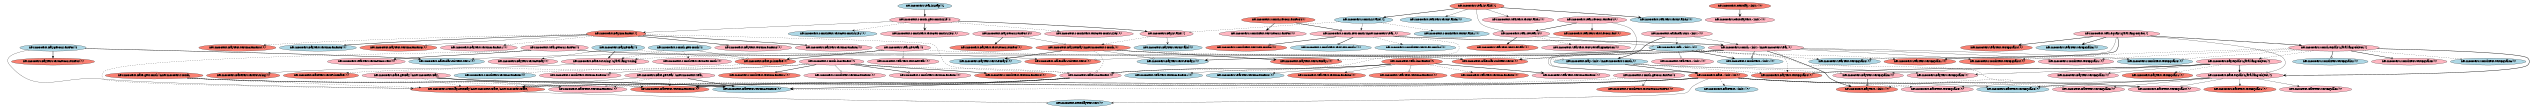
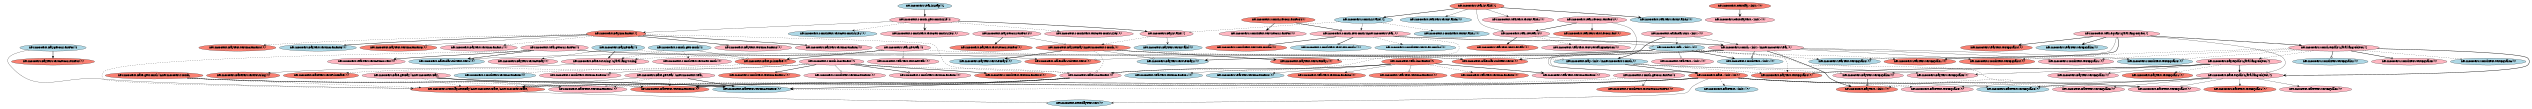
edge "net.mooctest.Day.getCurrentPos()I" -> "net.mooctest.CalendarUnitTest.test1()V": now "net.mooctest.Year.getCurrentPos()I" -> "net.mooctest.CalendarUnitTest.test1()V"
